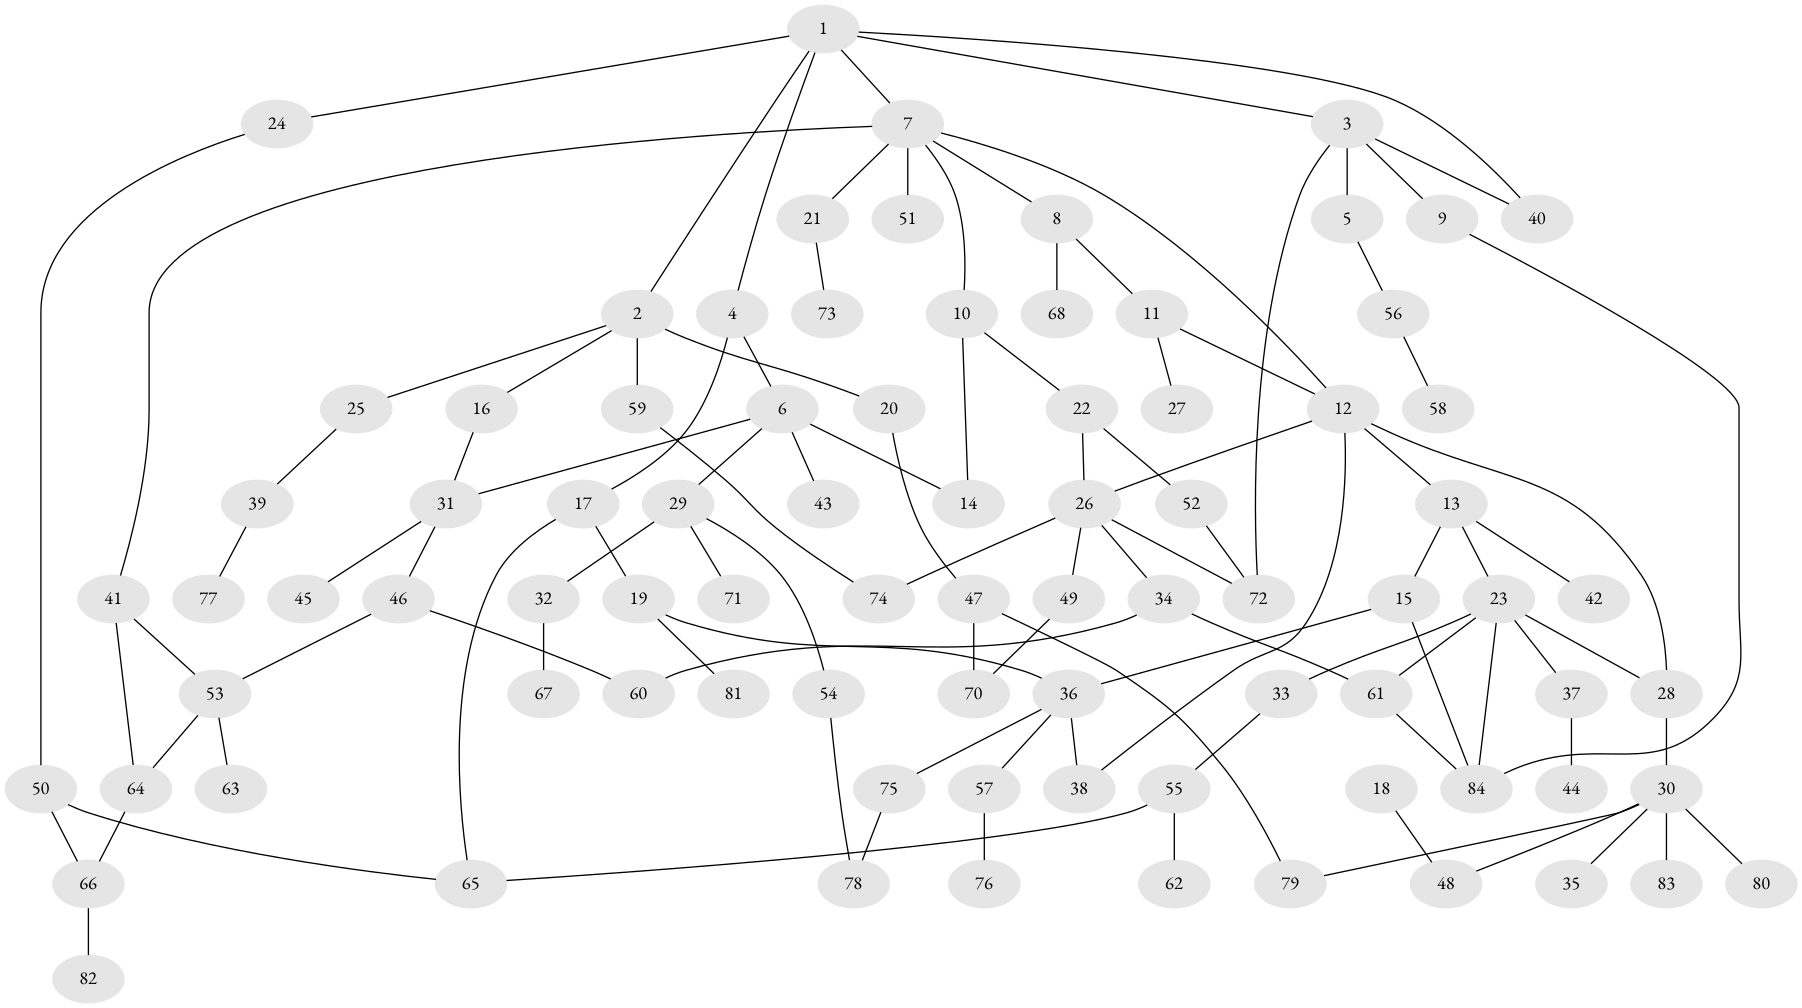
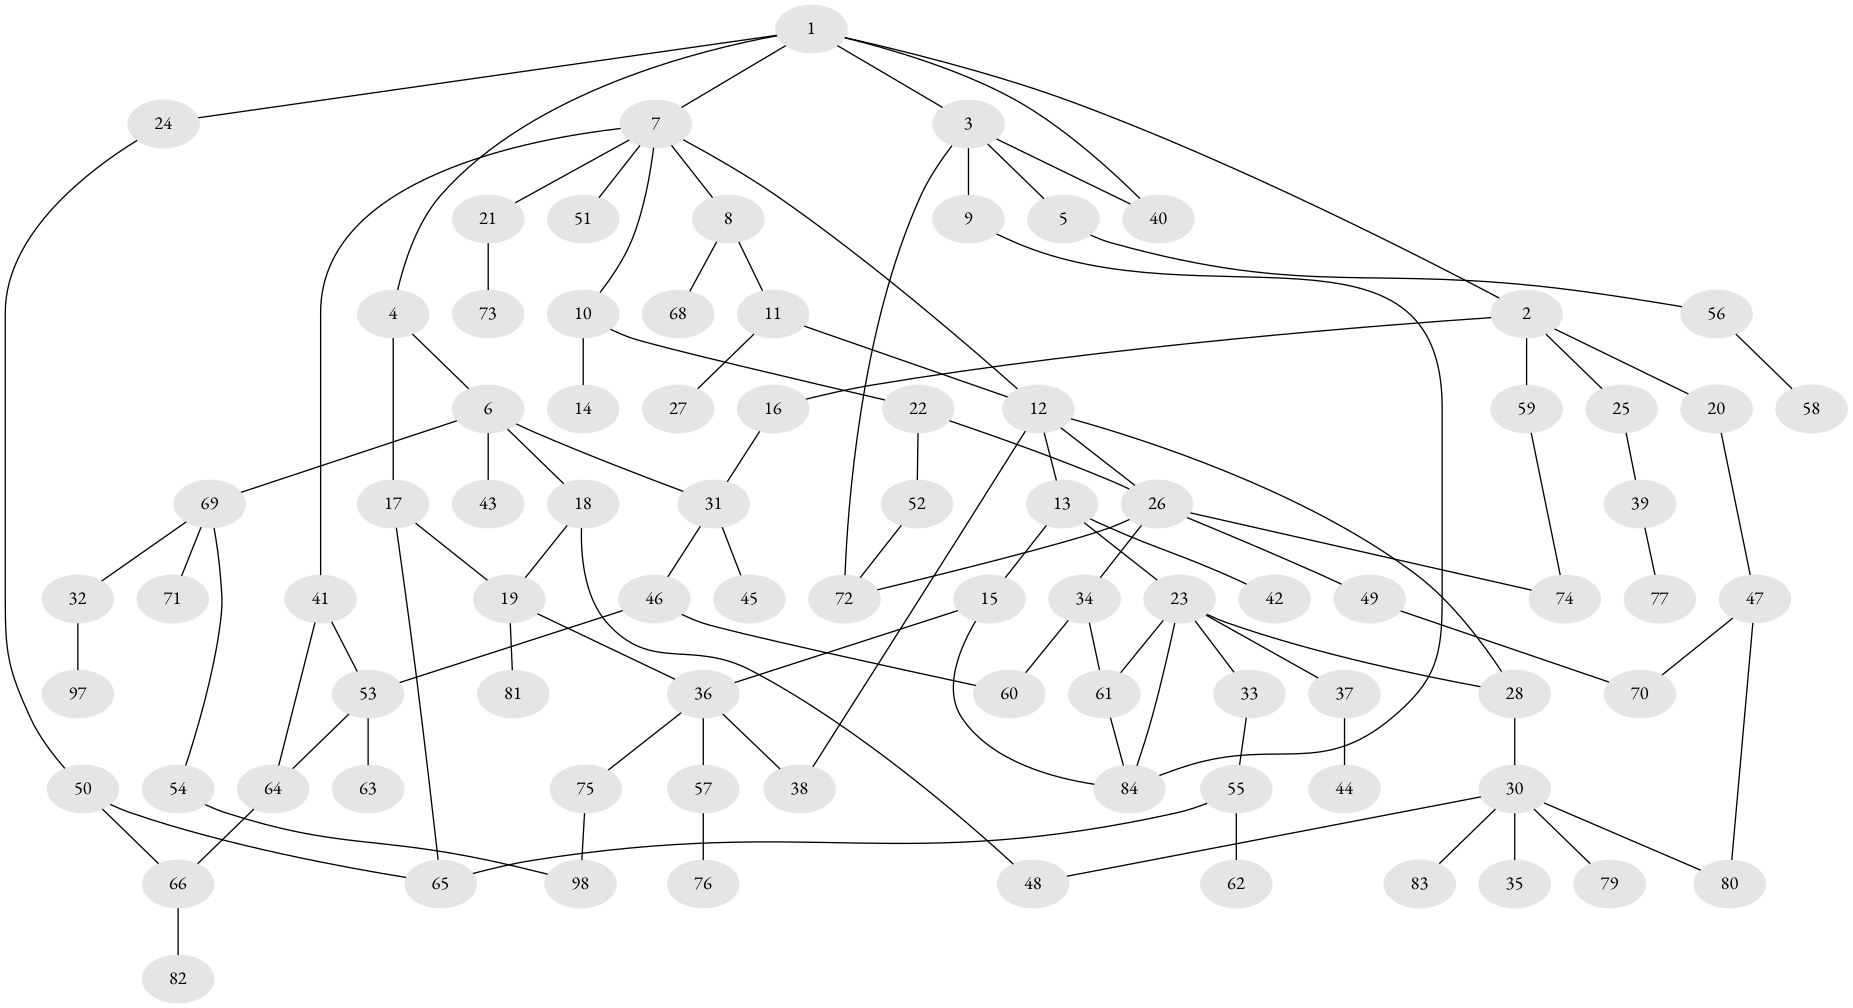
edge "6" -- "14": now "6" -- "18"
node "29": label "29" -> "69"
edge "18" -- "19": added
node "67": label "67" -> "97"
edge "47" -- "79": now "47" -- "80"
node "78": label "78" -> "98"
